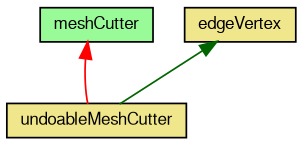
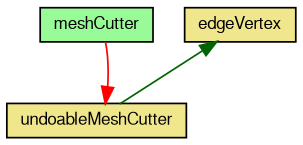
edge "undoableMeshCutter" -> "meshCutter": reversed
